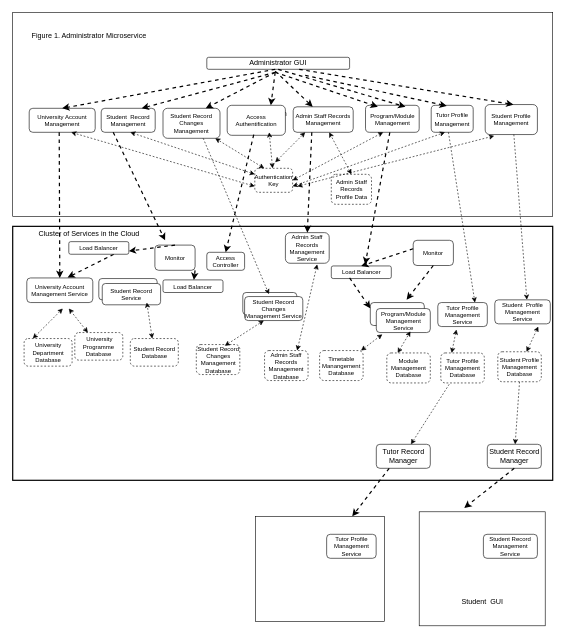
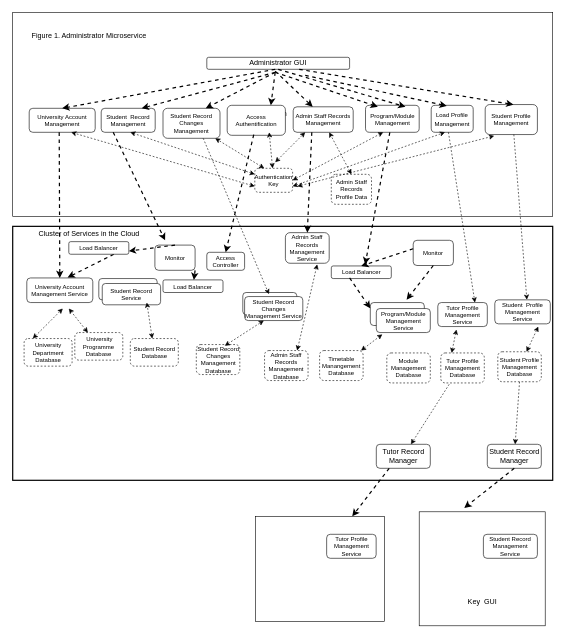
node "Tutor Profile Management": label "Tutor Profile Management" -> "Load Profile Management"
edge "Program/Module Management Service" -- "Module Management Database": removed
node "Student GUI": label "Student GUI" -> "Key GUI"
